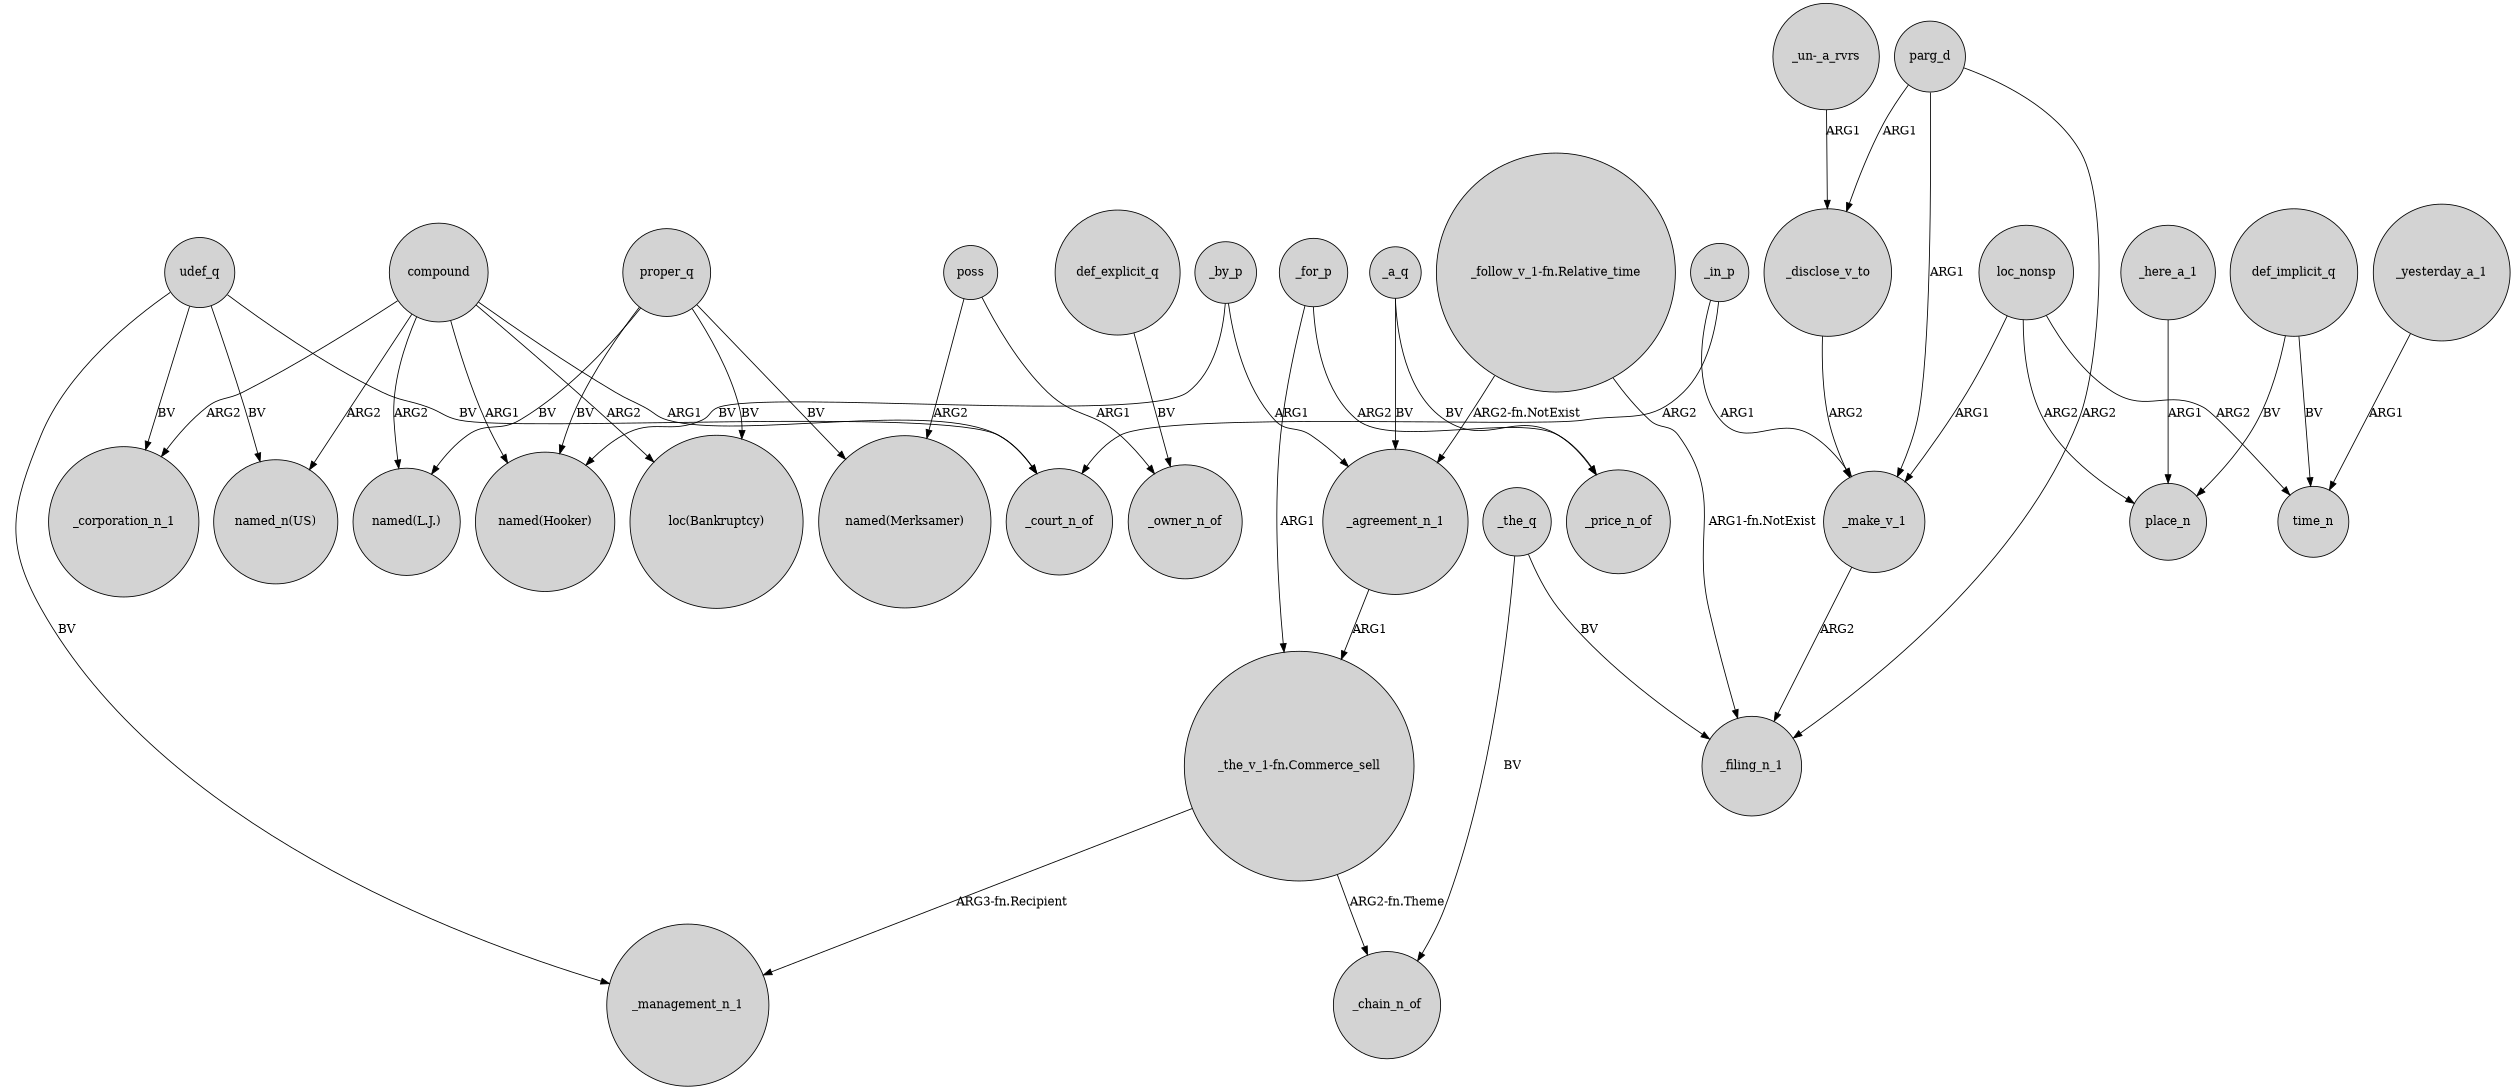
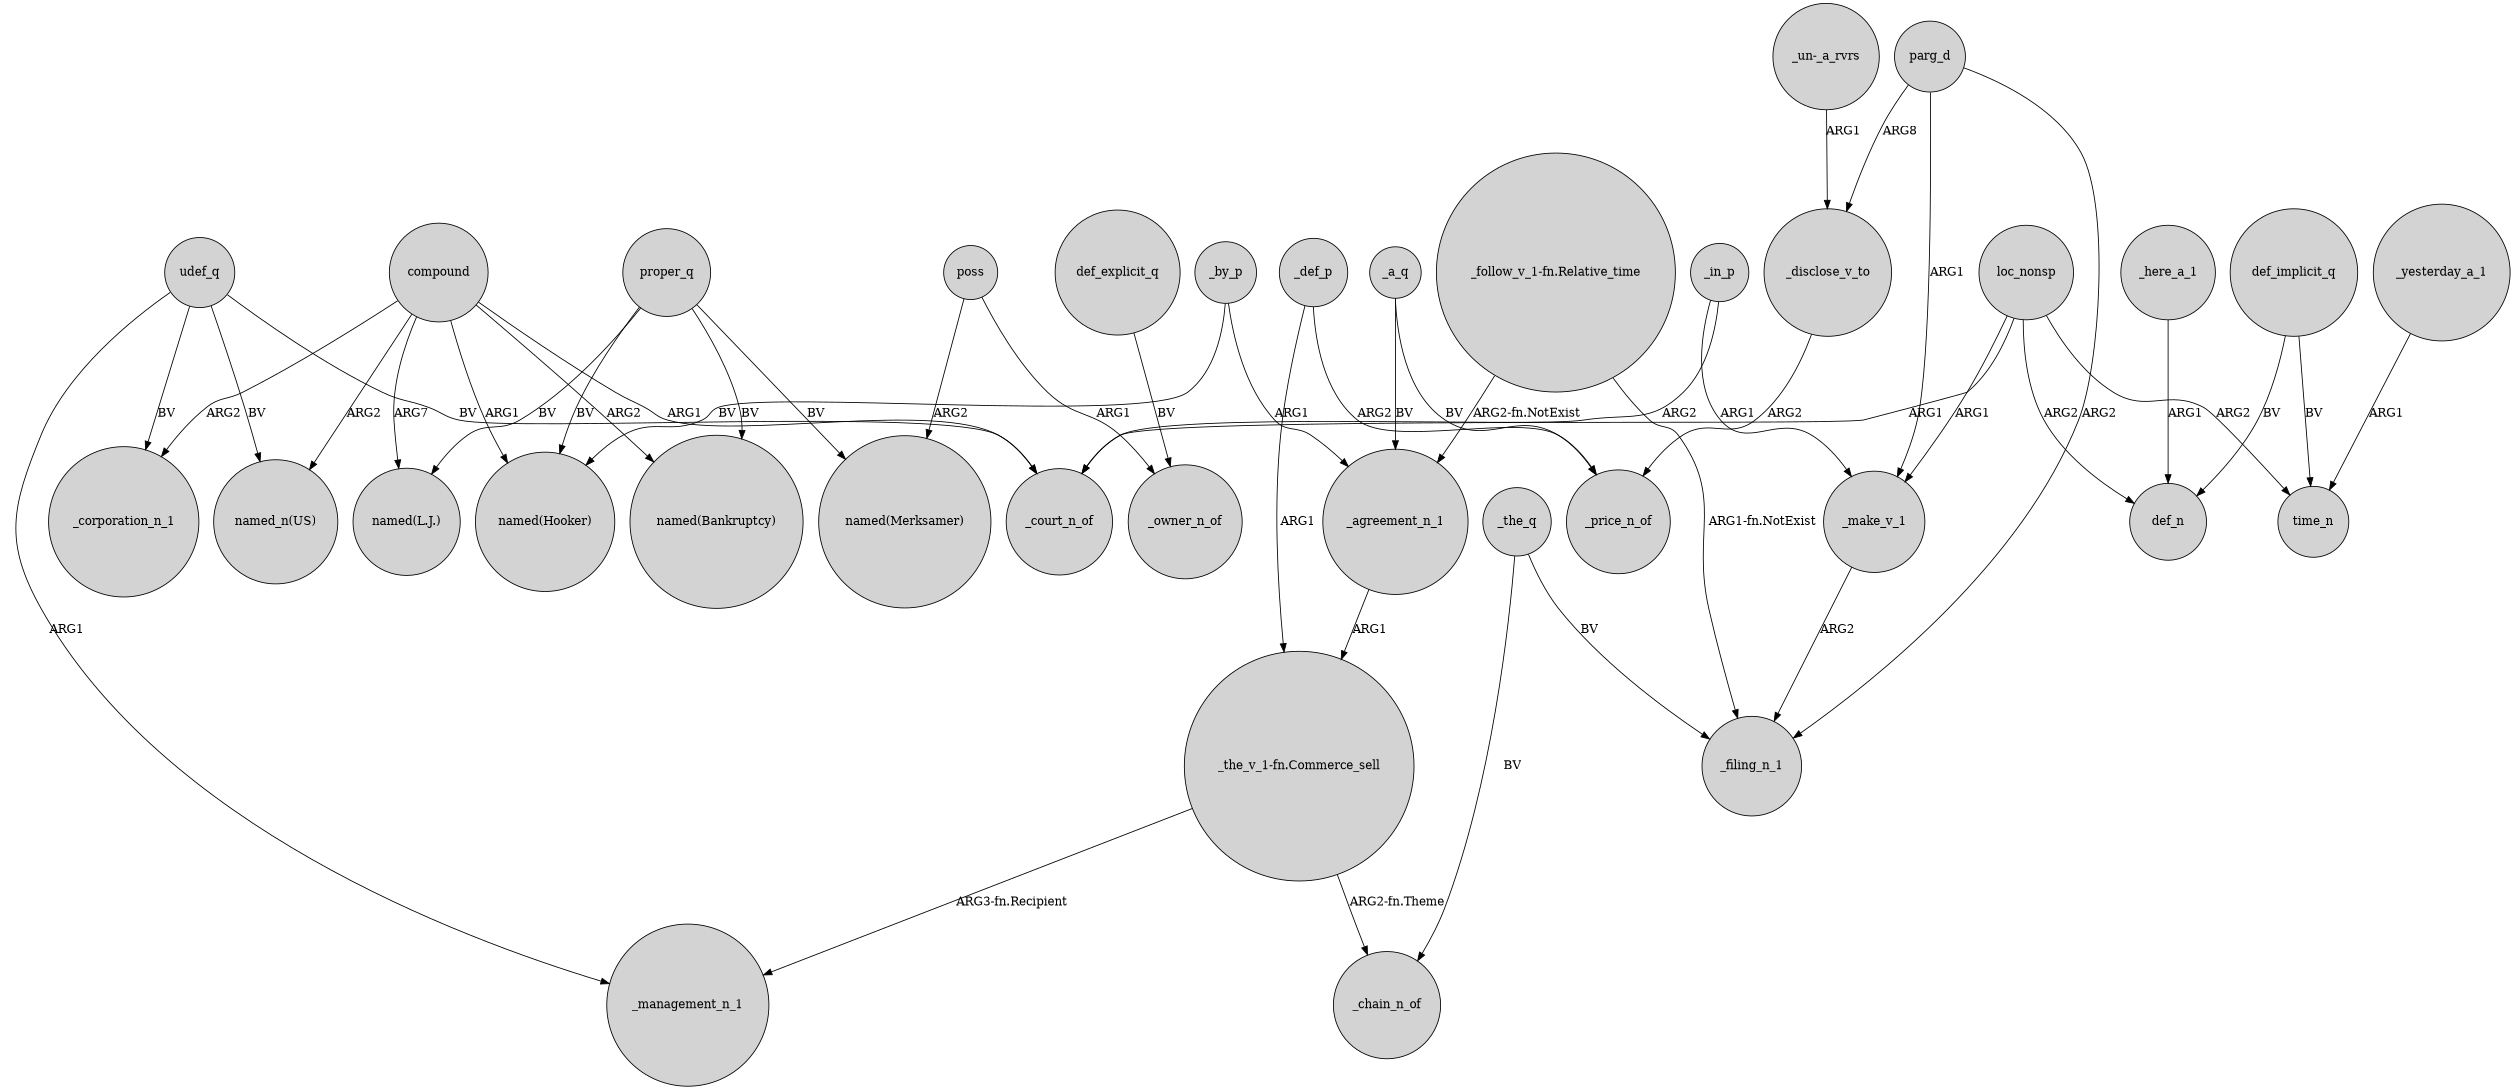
edge "parg_d" -> "_disclose_v_to": label "ARG1" -> "ARG8"
node "_for_p": label "_for_p" -> "_def_p"
edge "_disclose_v_to" -> "_make_v_1": now "_disclose_v_to" -> "_price_n_of"
edge "compound" -> "named(L.J.)": label "ARG2" -> "ARG7"
edge "loc_nonsp" -> "_court_n_of": added, label "ARG1"
node "loc(Bankruptcy)": label "loc(Bankruptcy)" -> "named(Bankruptcy)"
node "place_n": label "place_n" -> "def_n"
edge "udef_q" -> "_management_n_1": label "BV" -> "ARG1"
